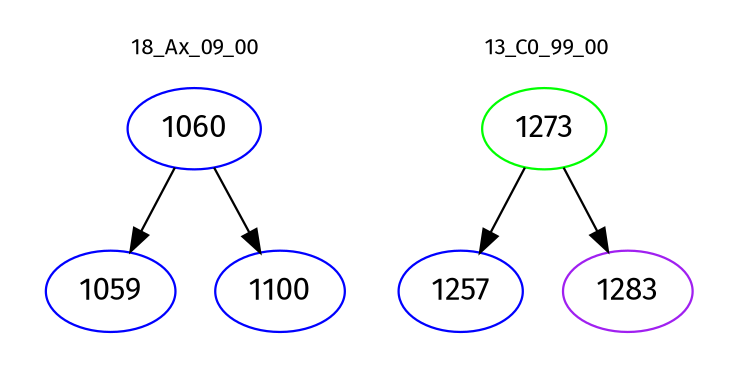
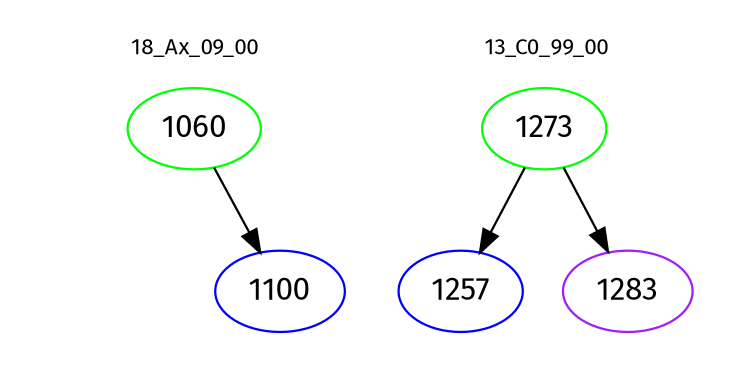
node "1060": color blue -> green
node "1059": removed
